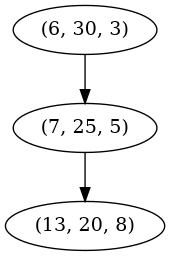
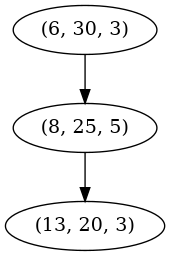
node "(7, 25, 5)": label "(7, 25, 5)" -> "(8, 25, 5)"
node "(13, 20, 8)": label "(13, 20, 8)" -> "(13, 20, 3)"
